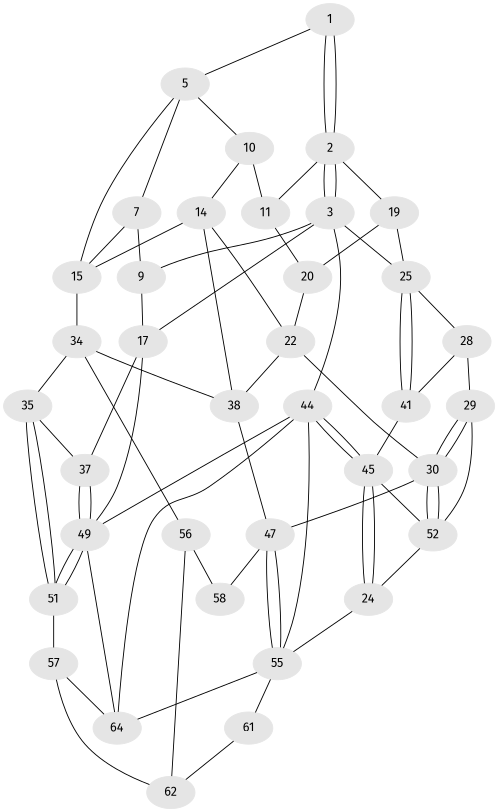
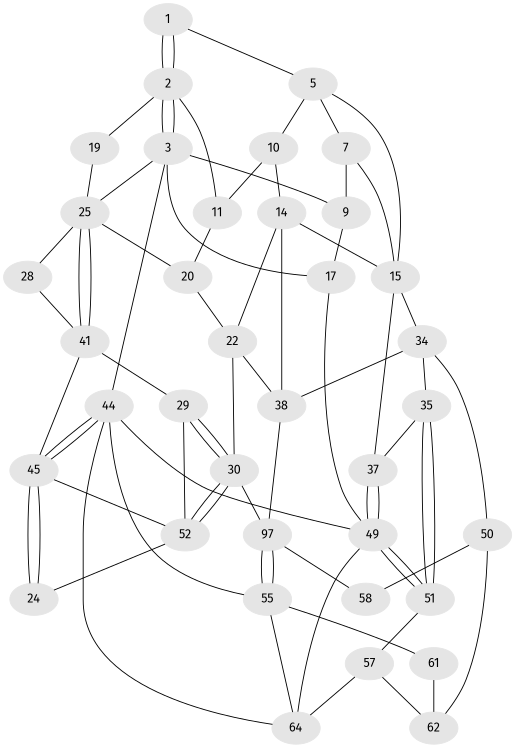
edge "19" -- "20": now "25" -- "20"
edge "28" -- "29": now "41" -- "29"
edge "17" -- "37": now "15" -- "37"
node "56": label "56" -> "50"
node "47": label "47" -> "97"
edge "24" -- "55": removed
